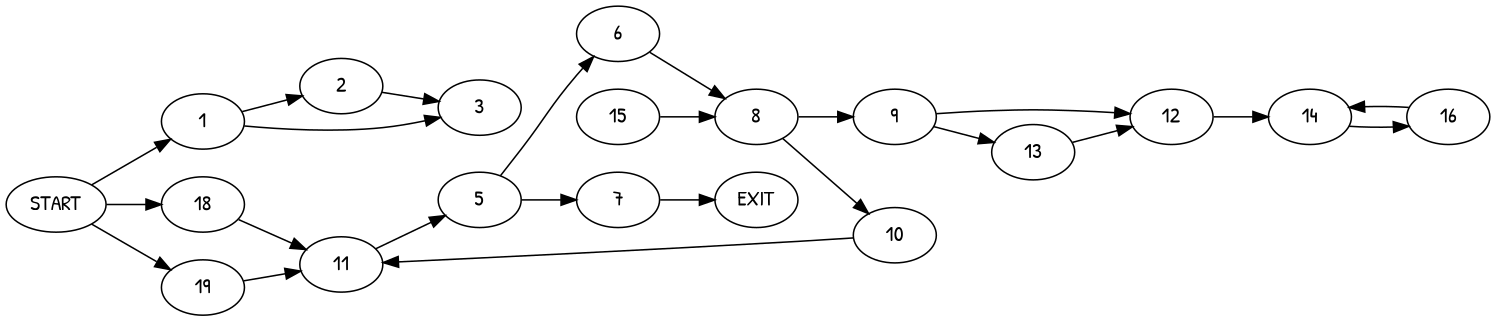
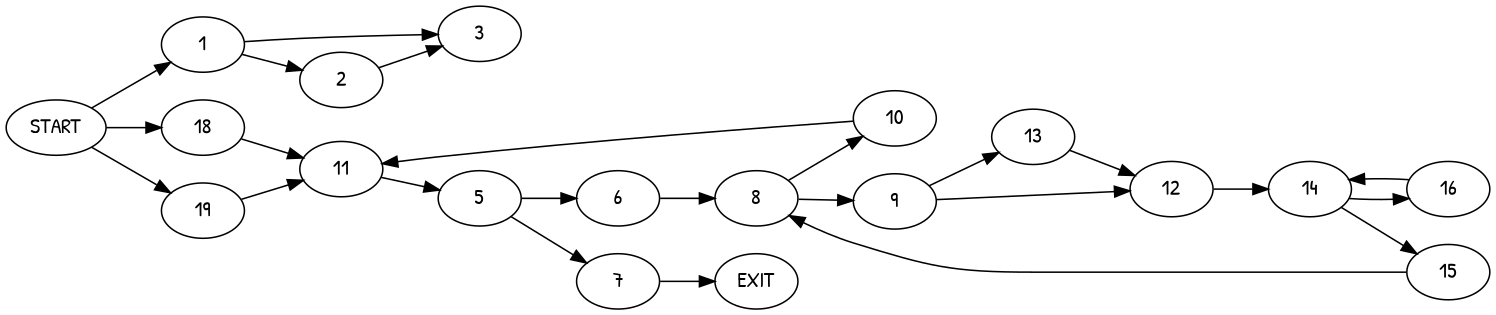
edge "14" -> "15": added
